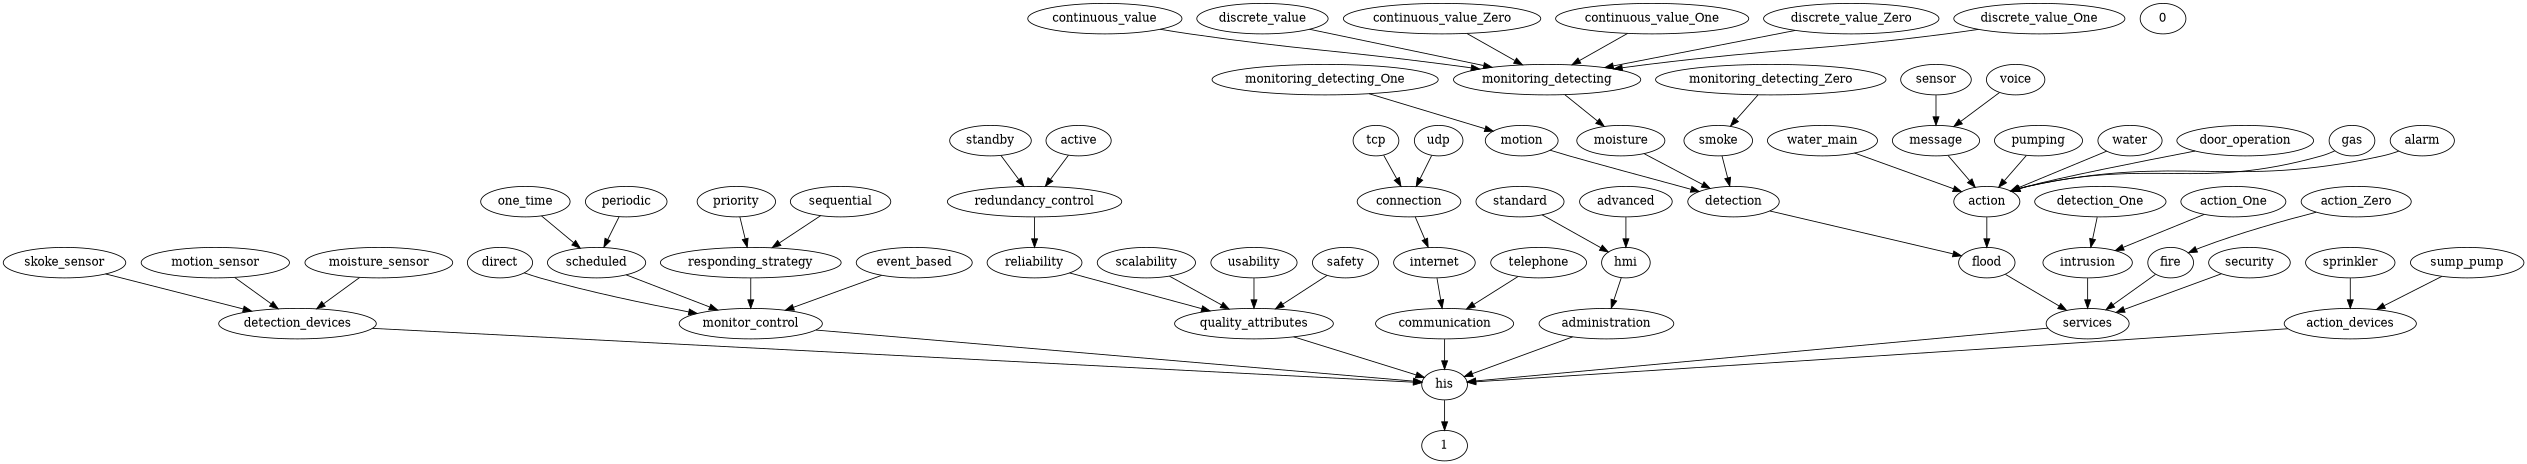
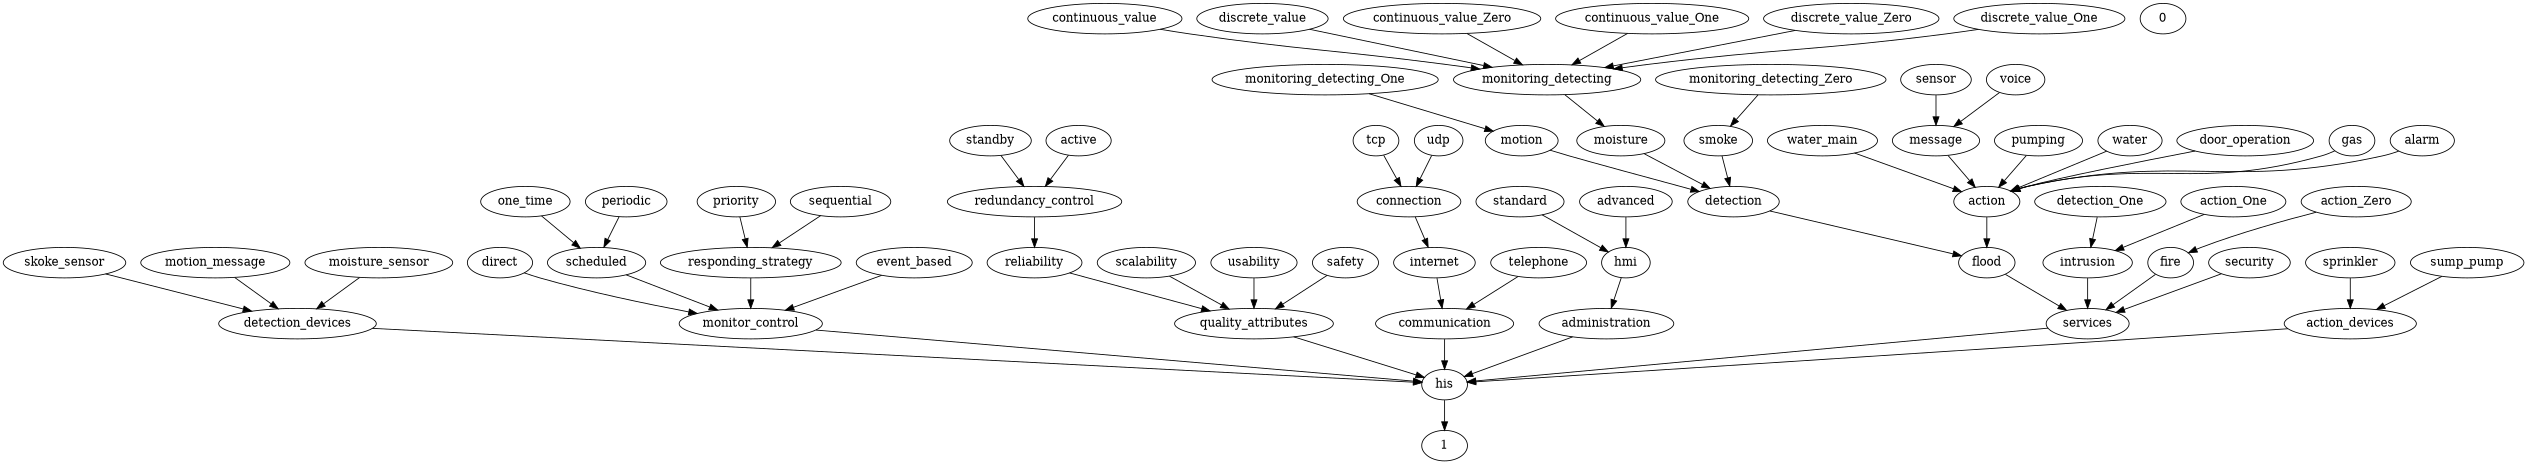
node "motion_sensor": label "motion_sensor" -> "motion_message"
